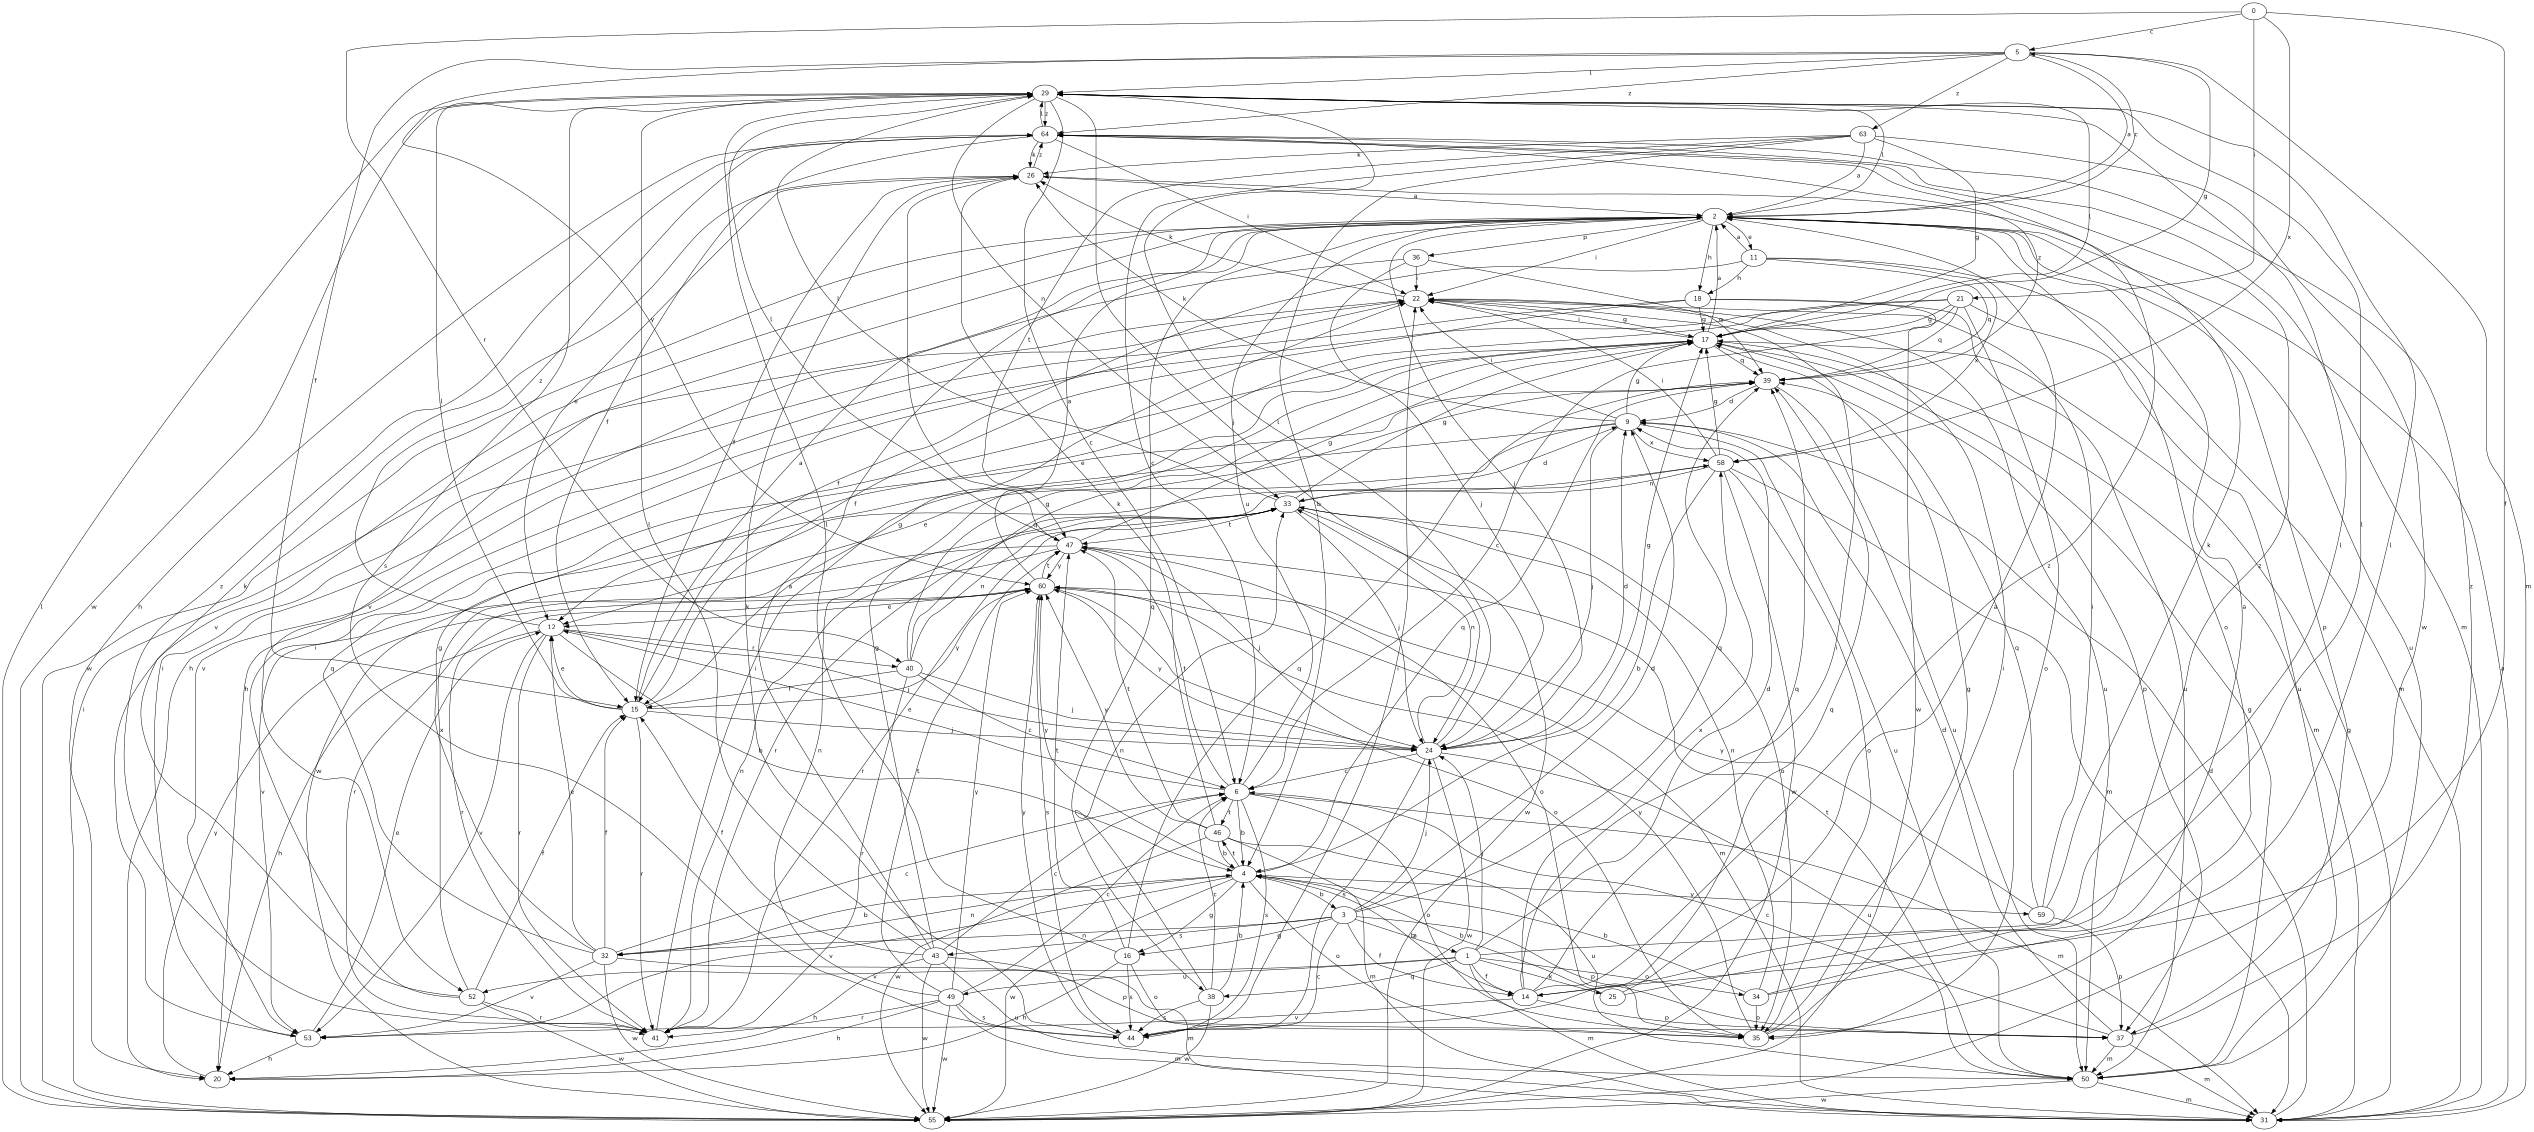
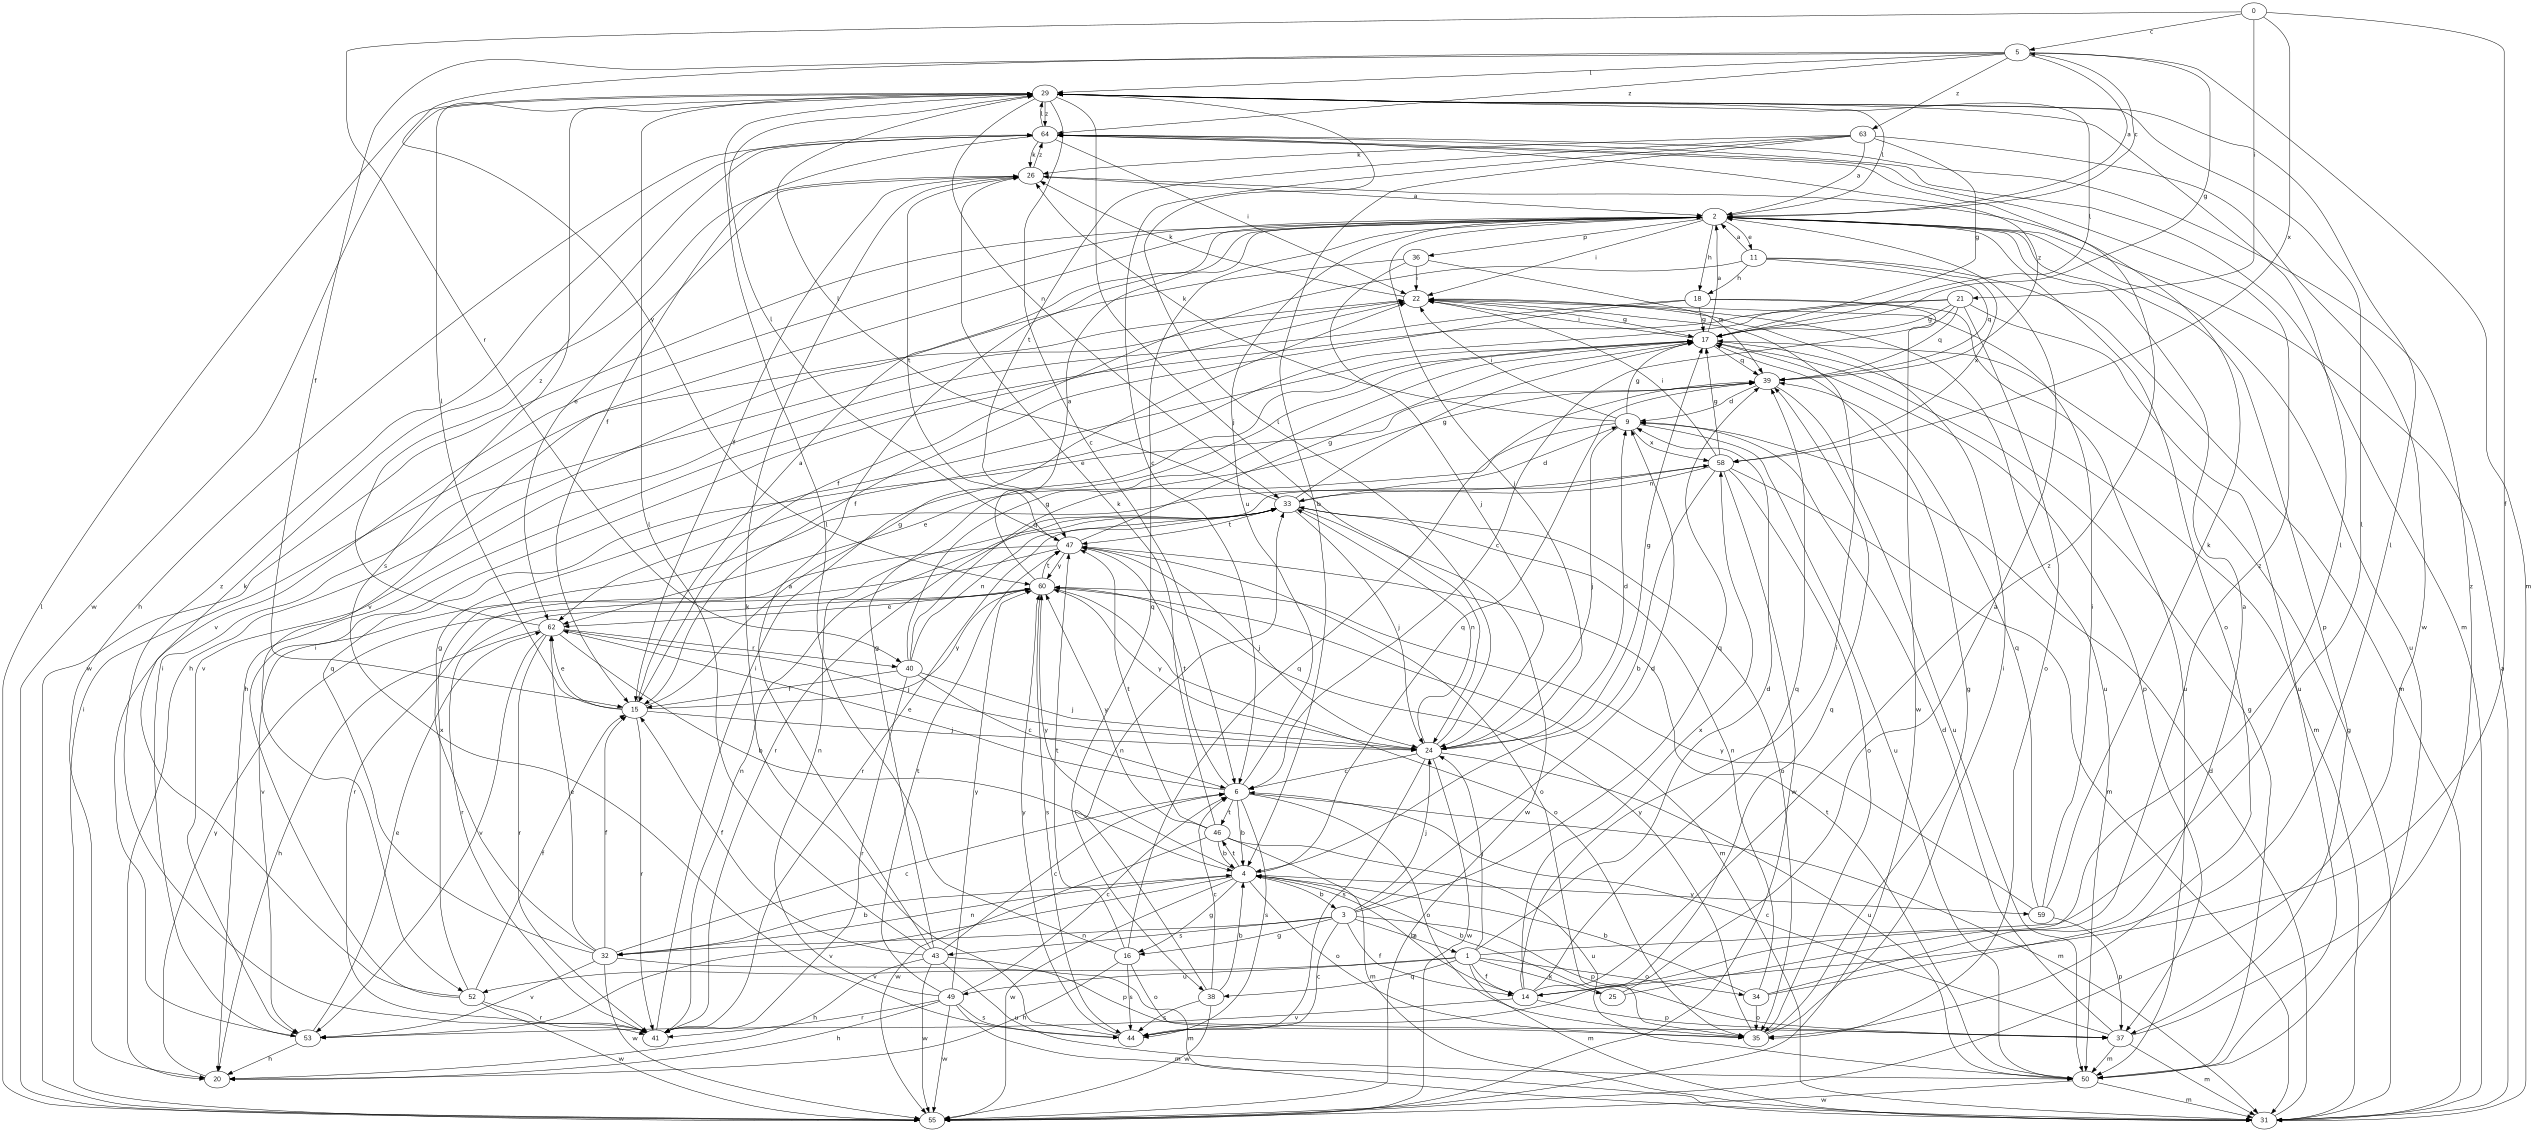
edge "9" -> "55": removed, label "w"
node "12": label "12" -> "62"
edge "44" -> "22": removed, label "i"
